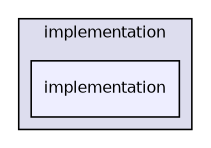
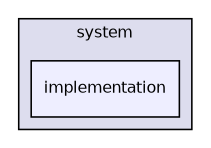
cluster "implementation": label "implementation" -> "system"
